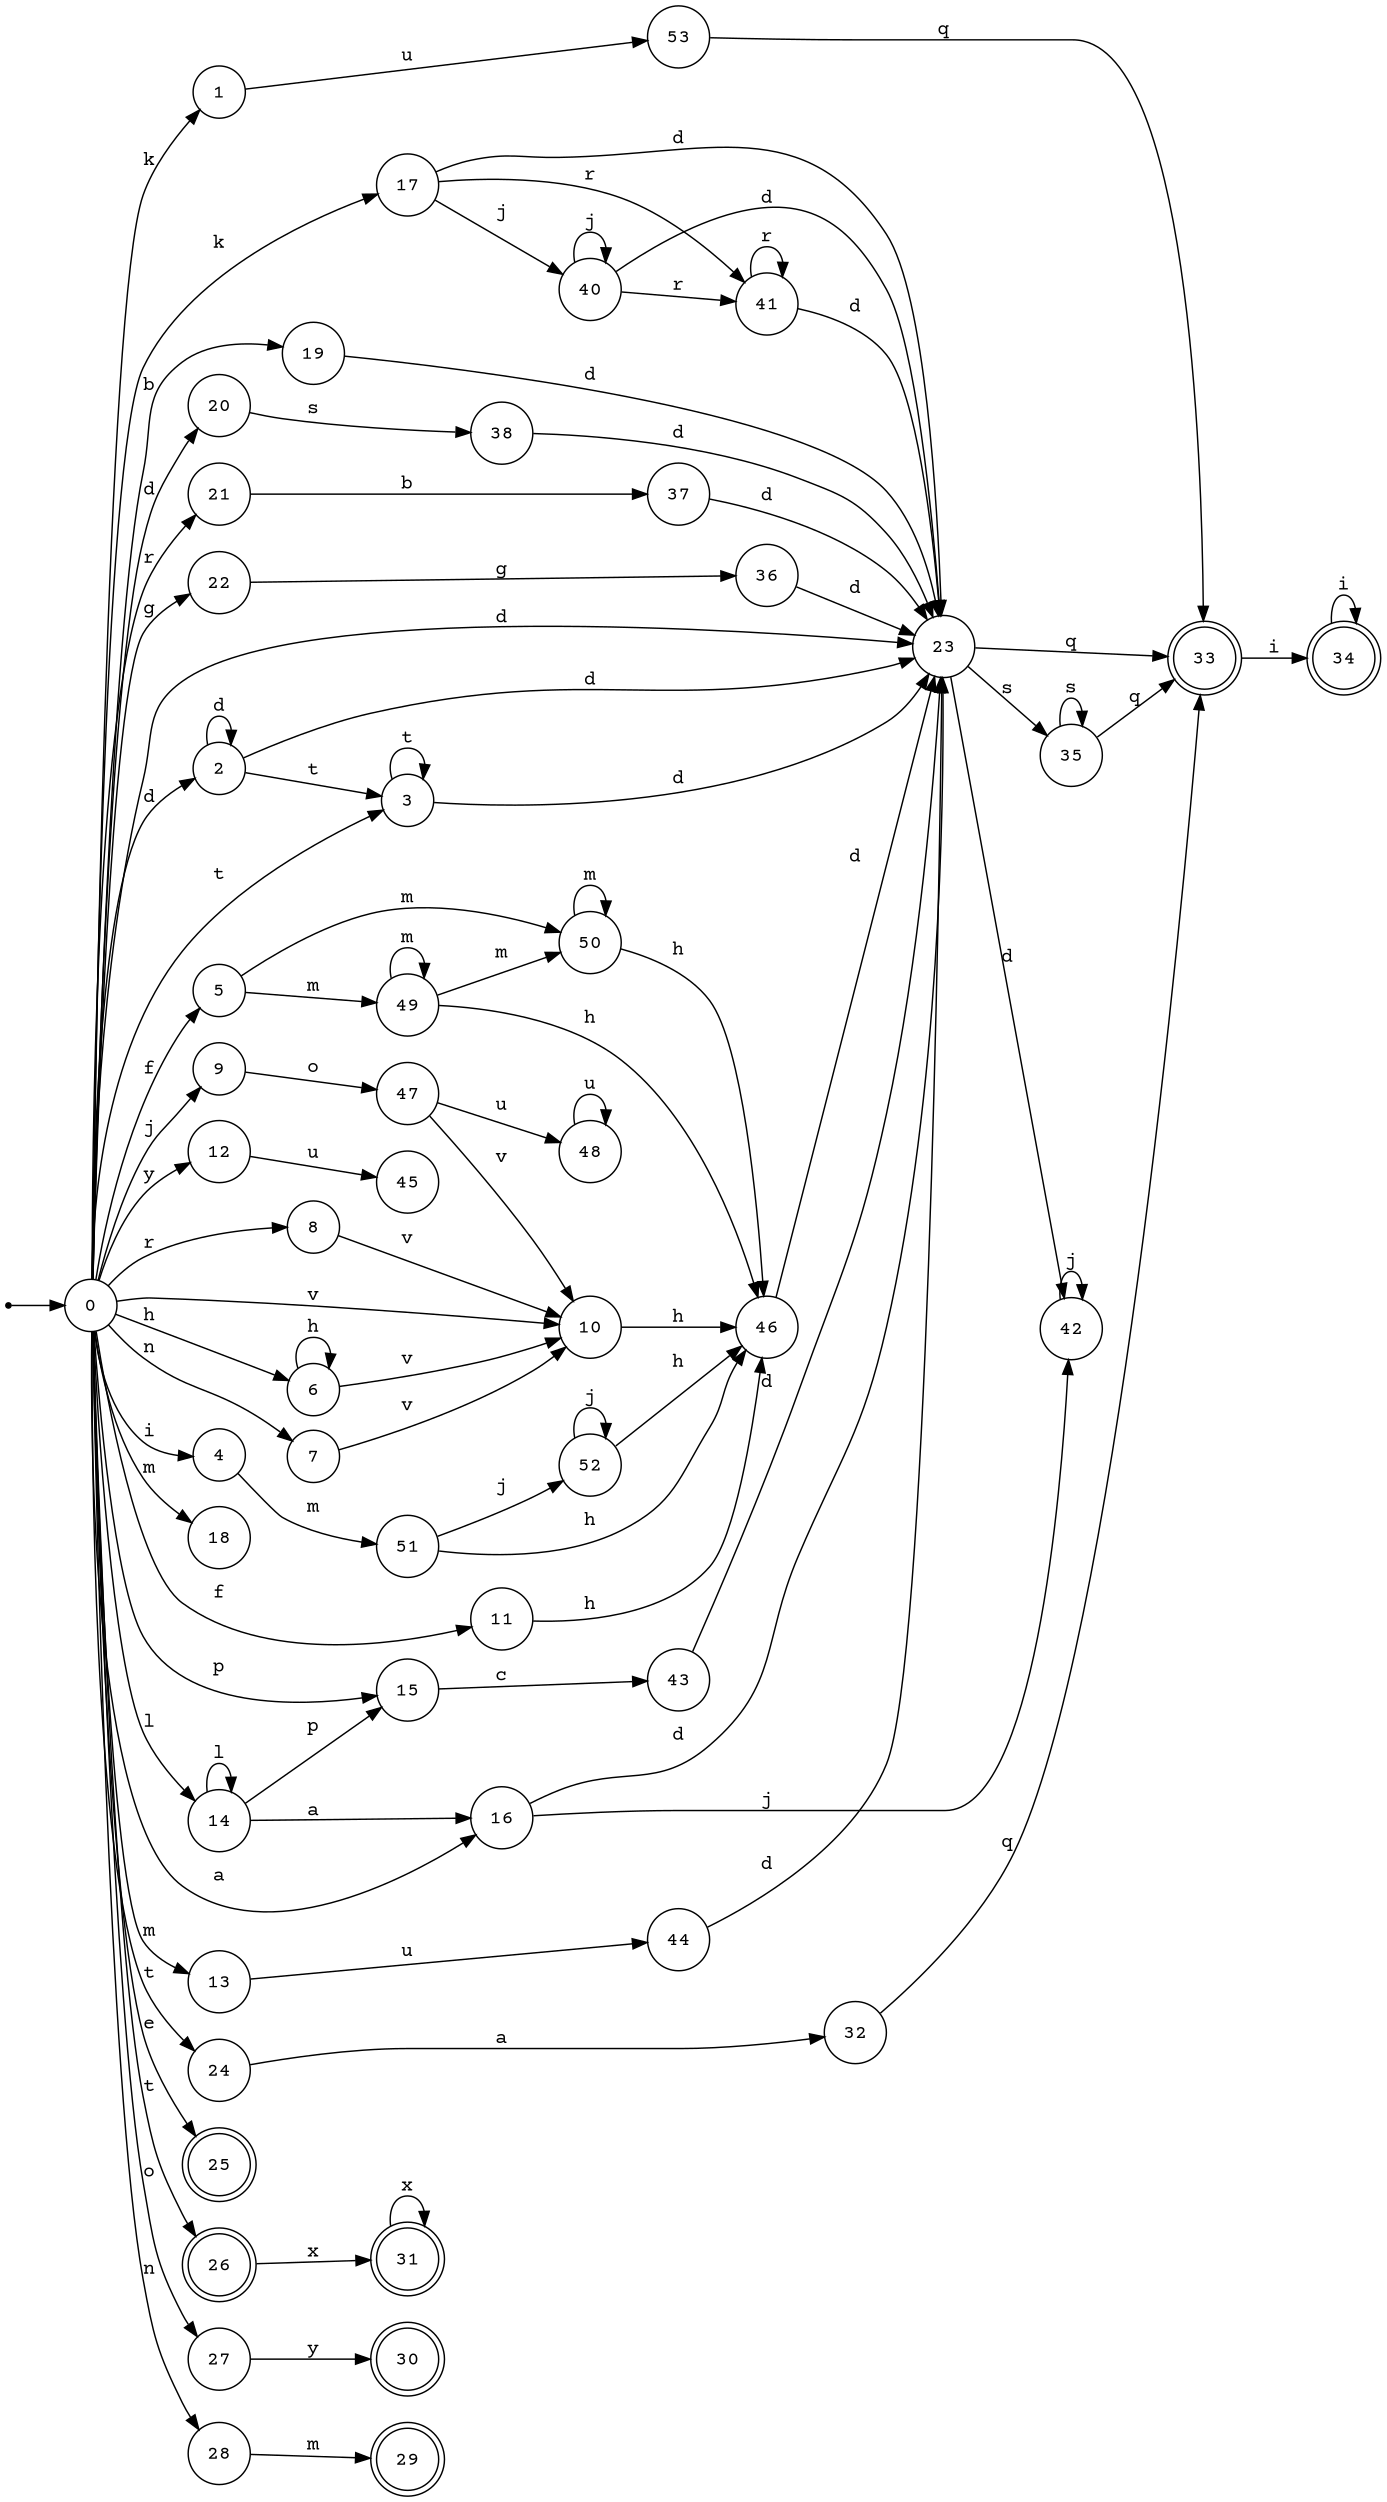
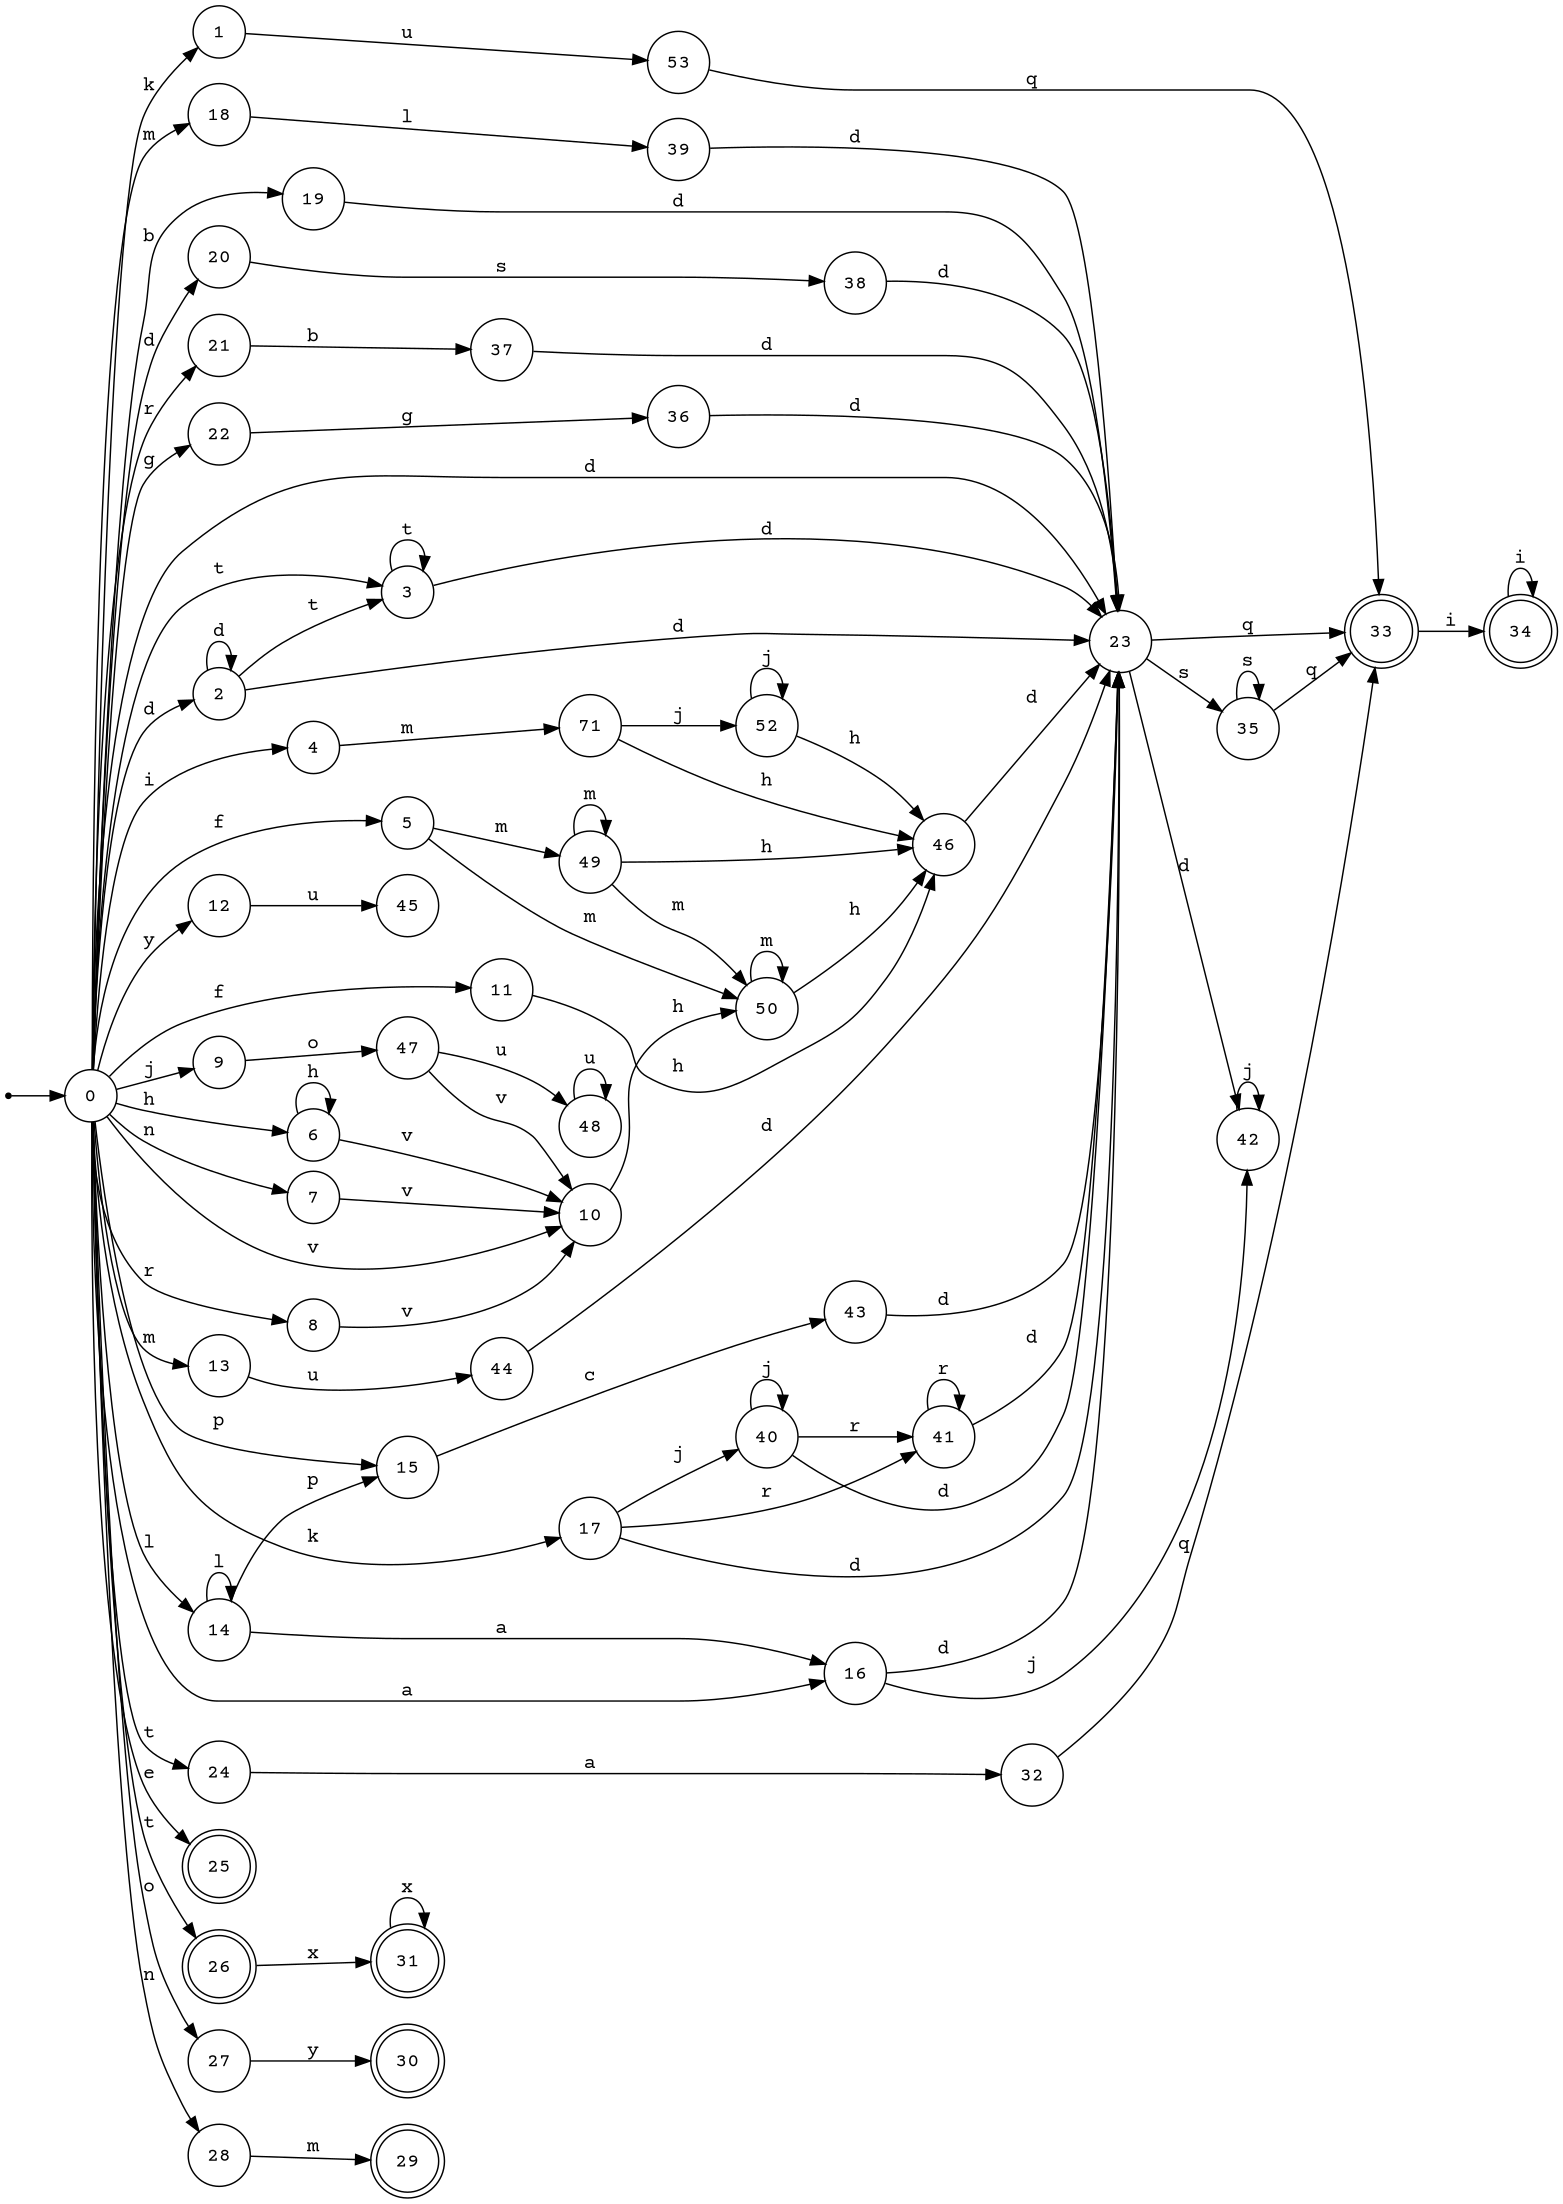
node "39": added
edge "10" -> "46": now "10" -> "50"
node "51": label "51" -> "71"
